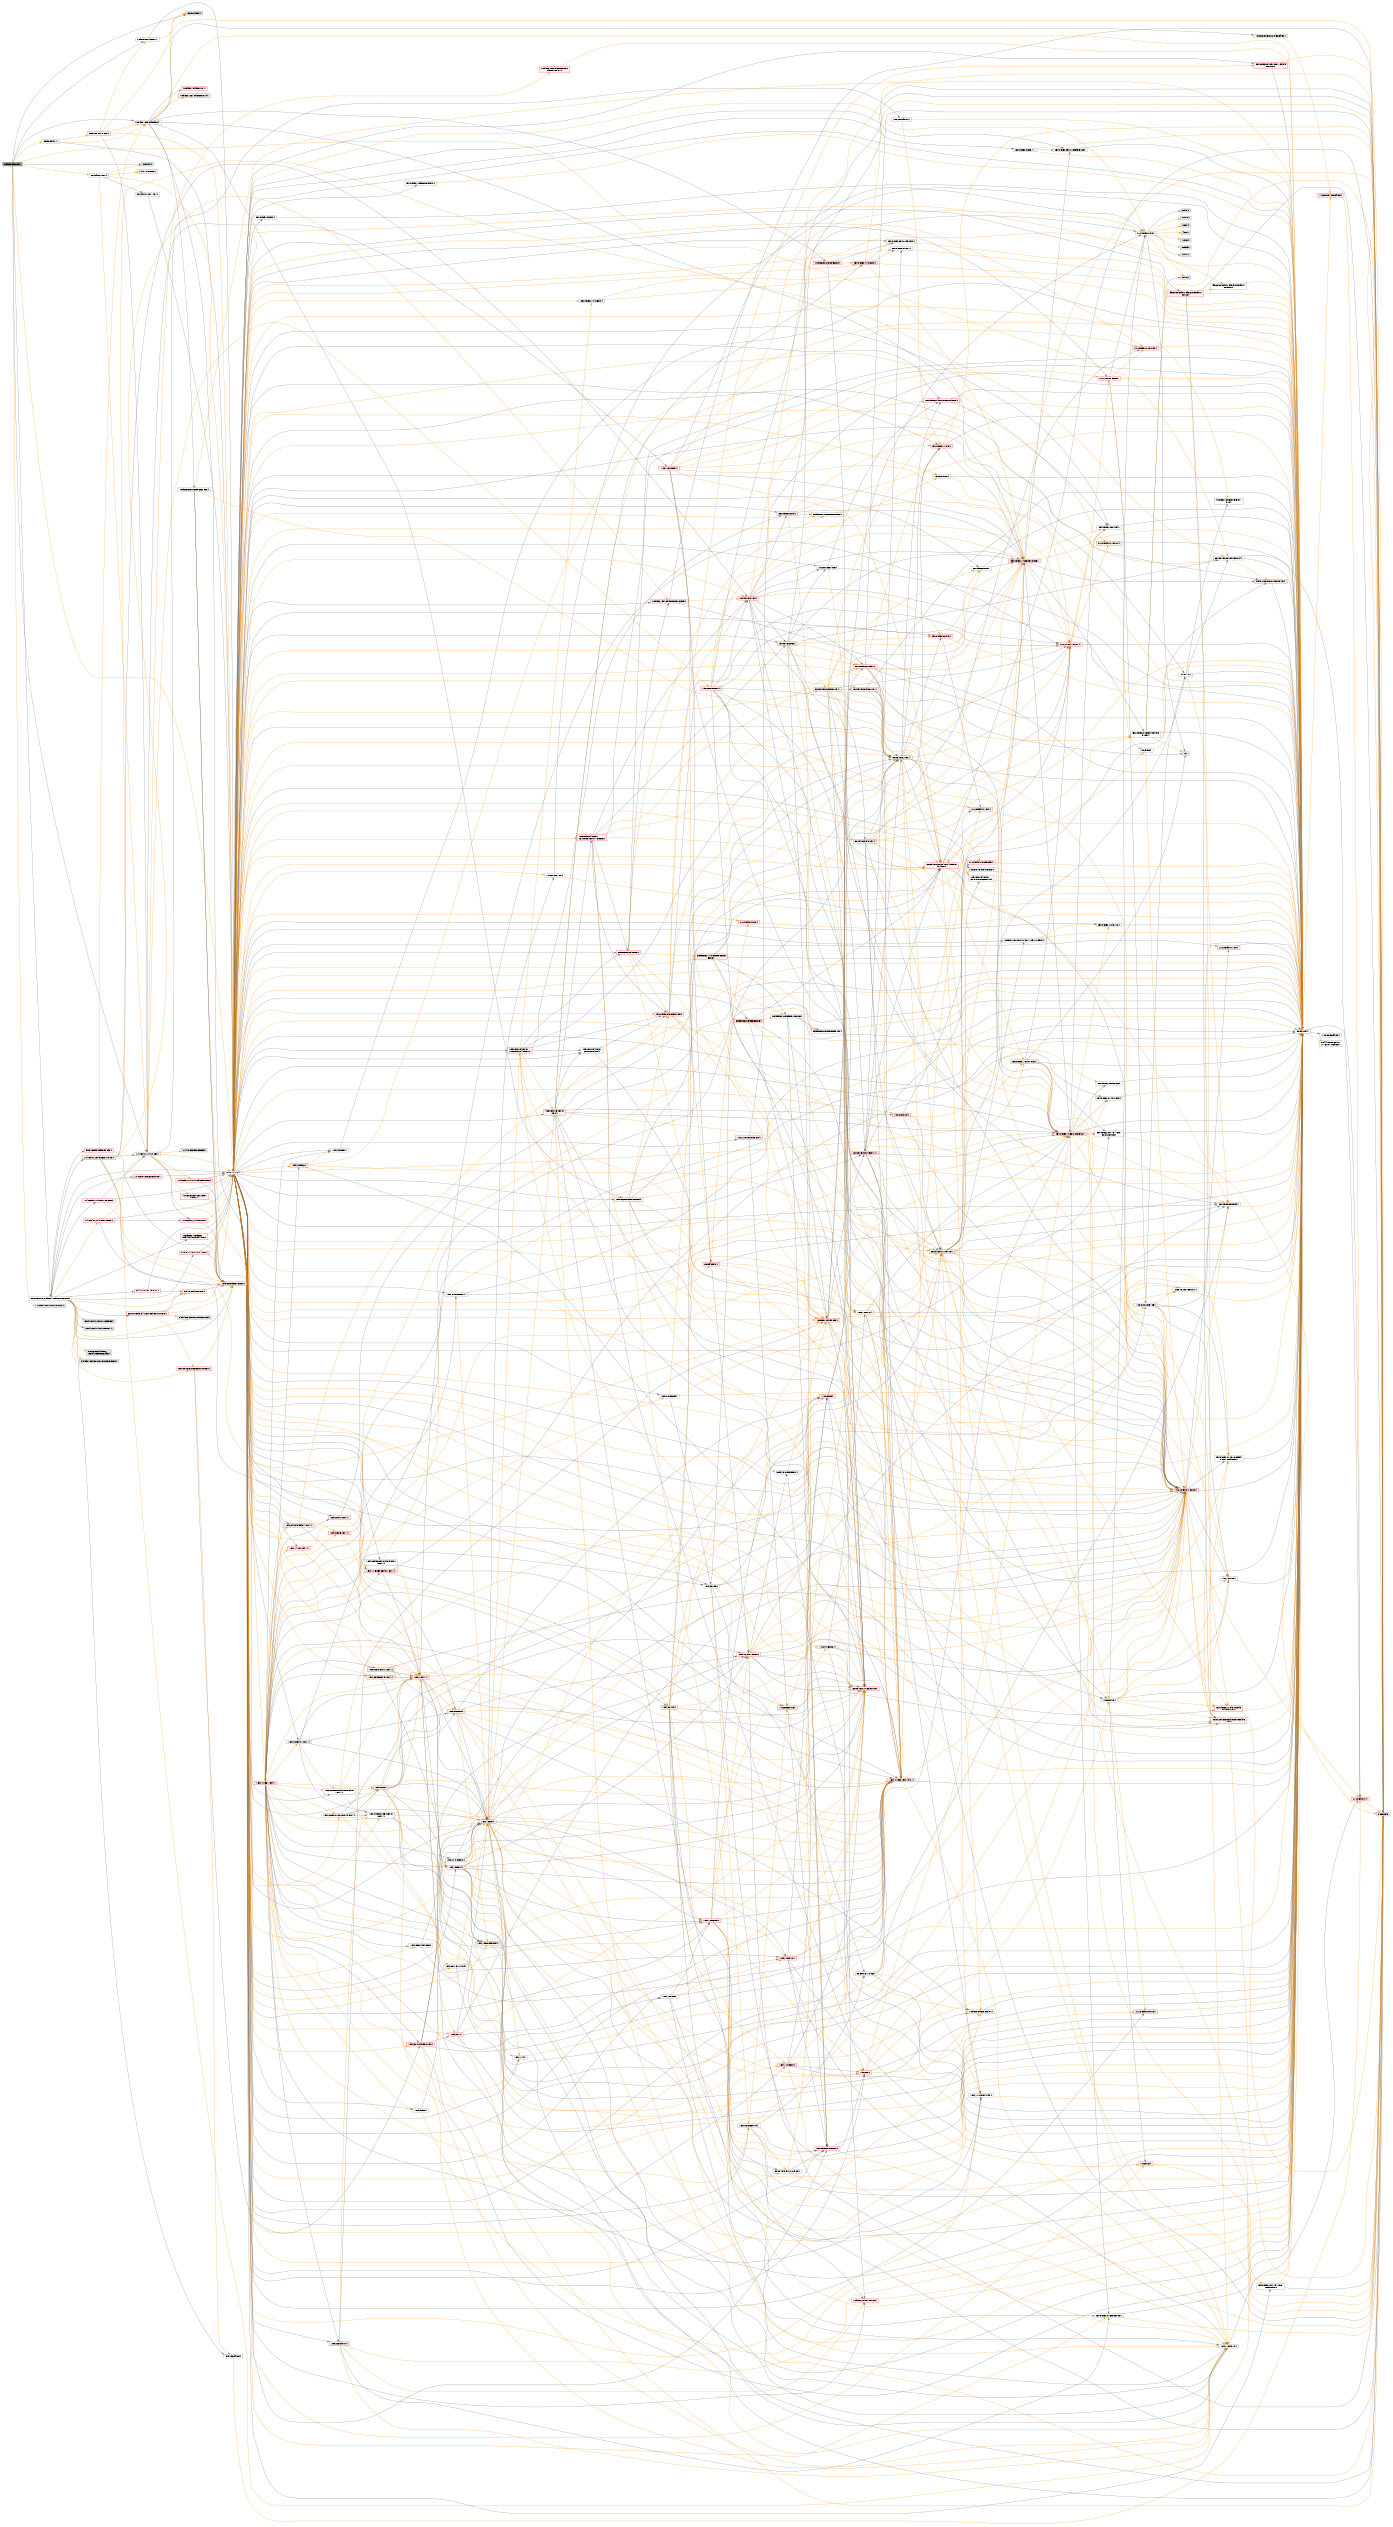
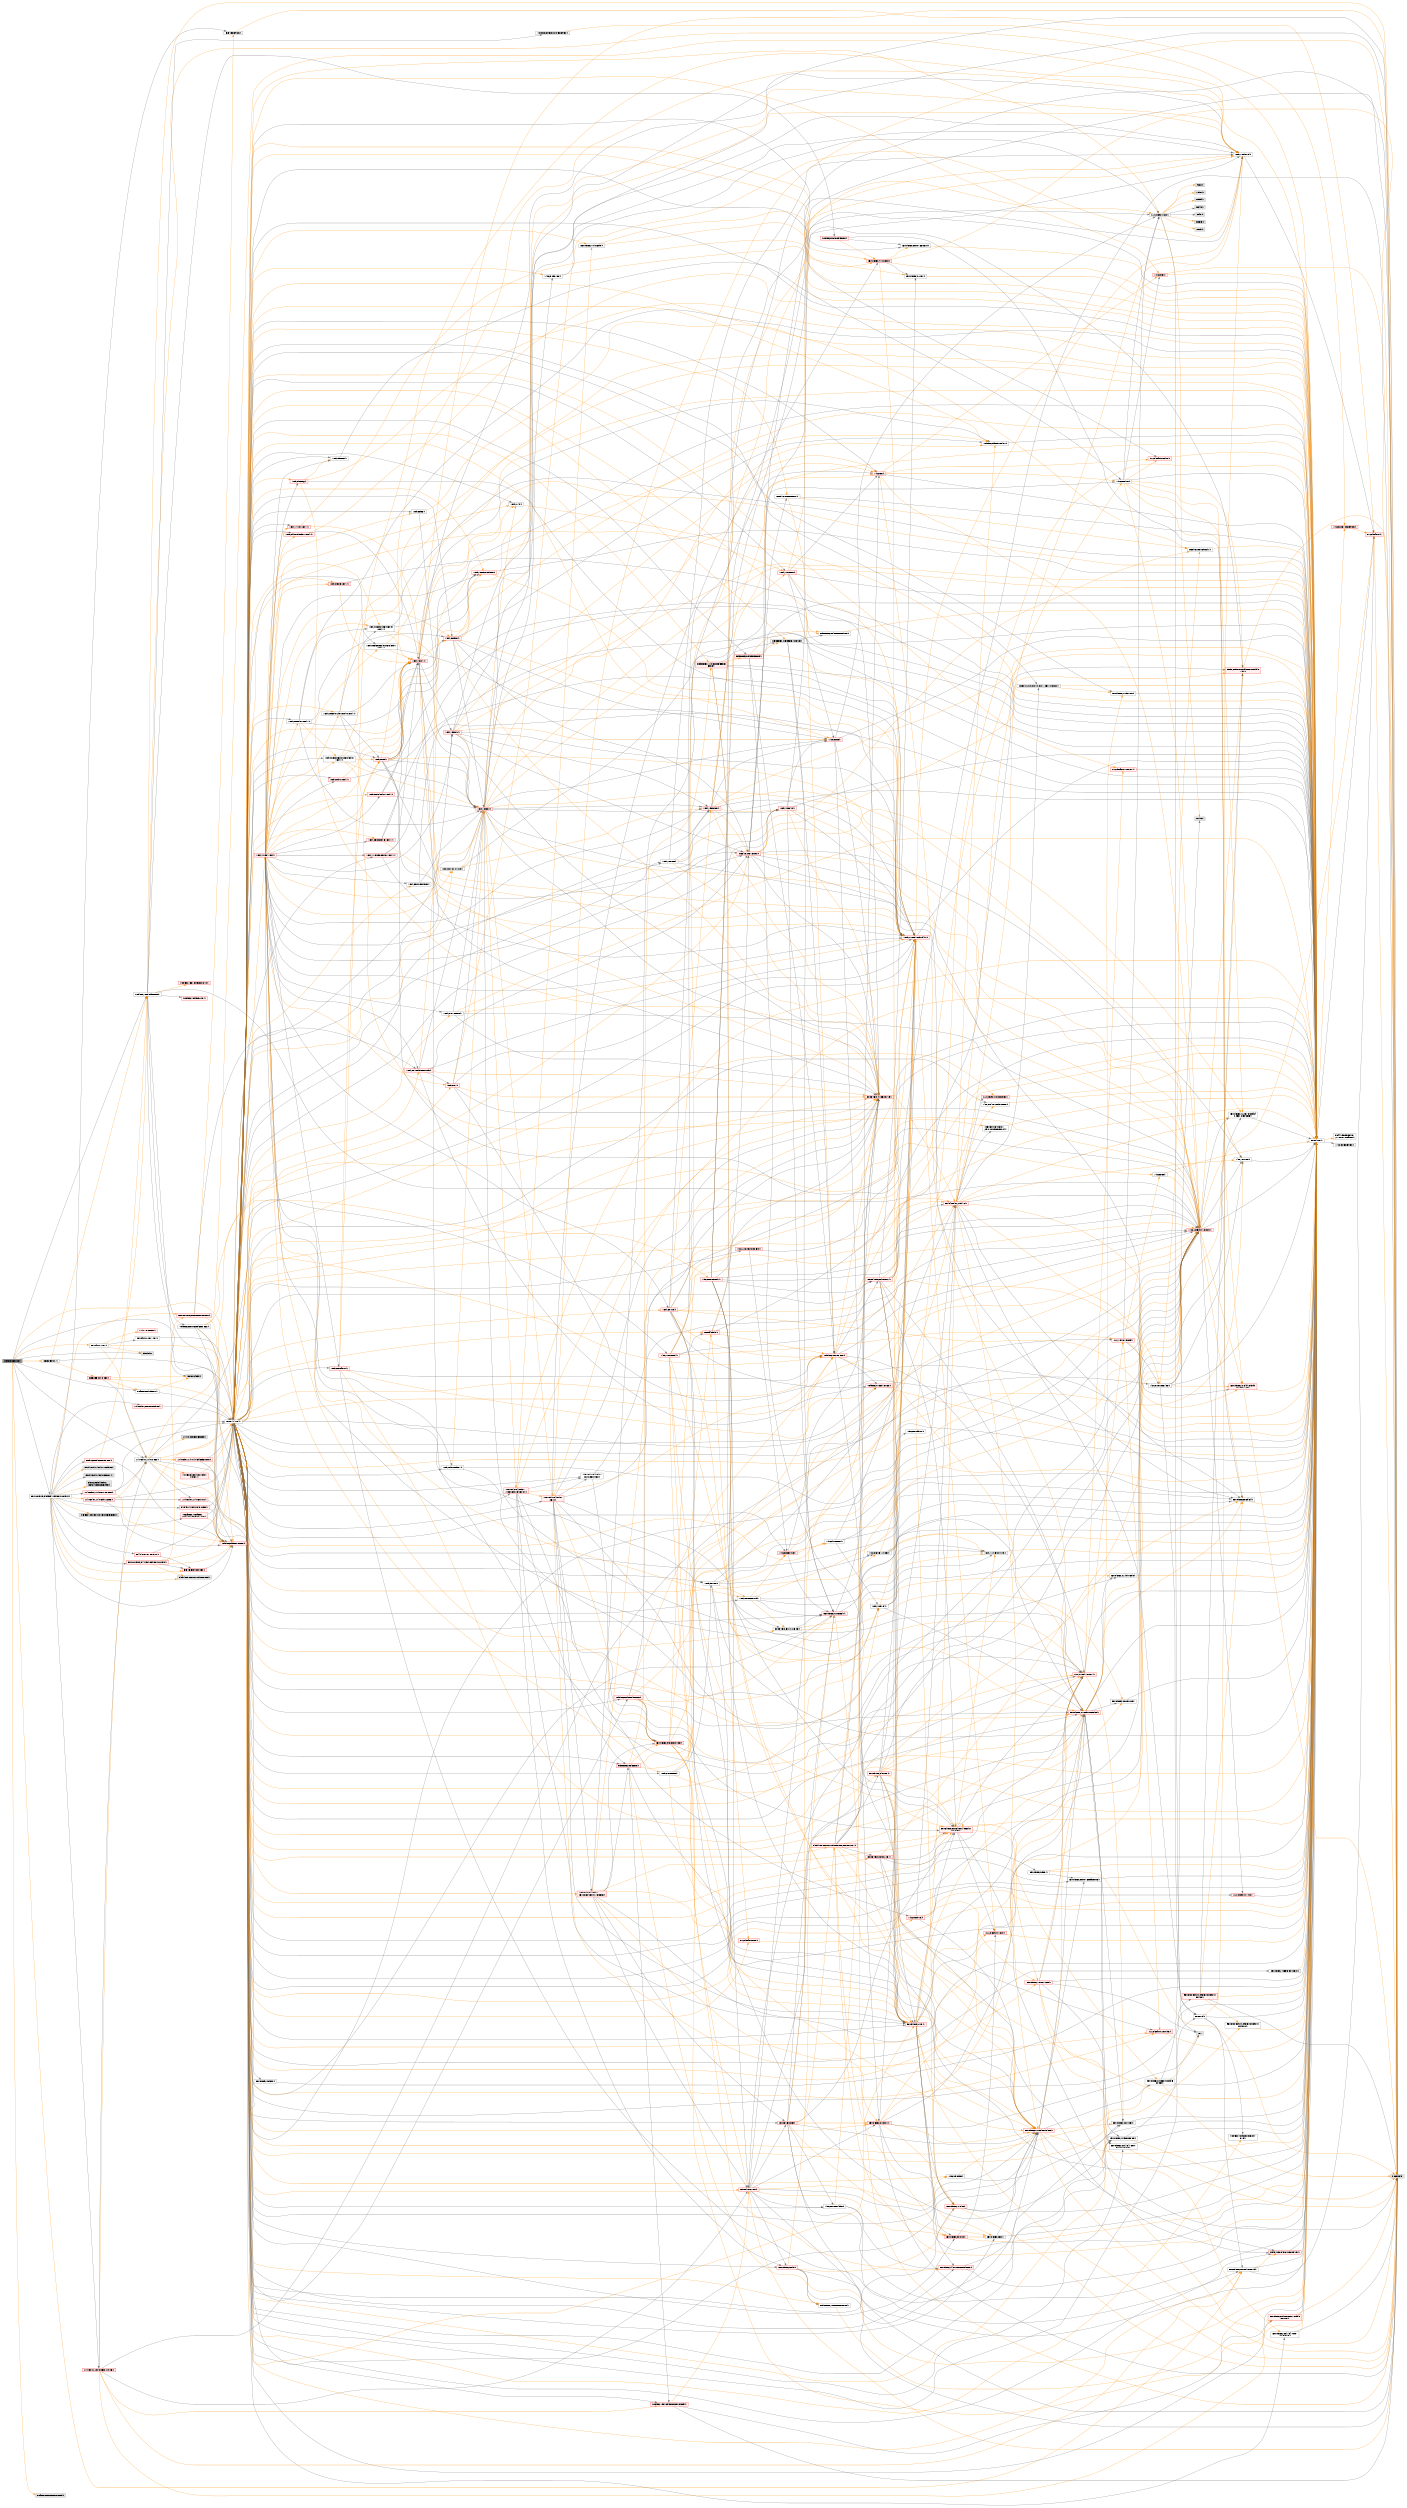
node "UObject/UE5ReleaseStream ObjectVersion.h": removed
node "Containers/SparseArray.h": label "Containers/SparseArray.h" -> "ClothingSystemRuntimeTypes/SparseArray.h"
